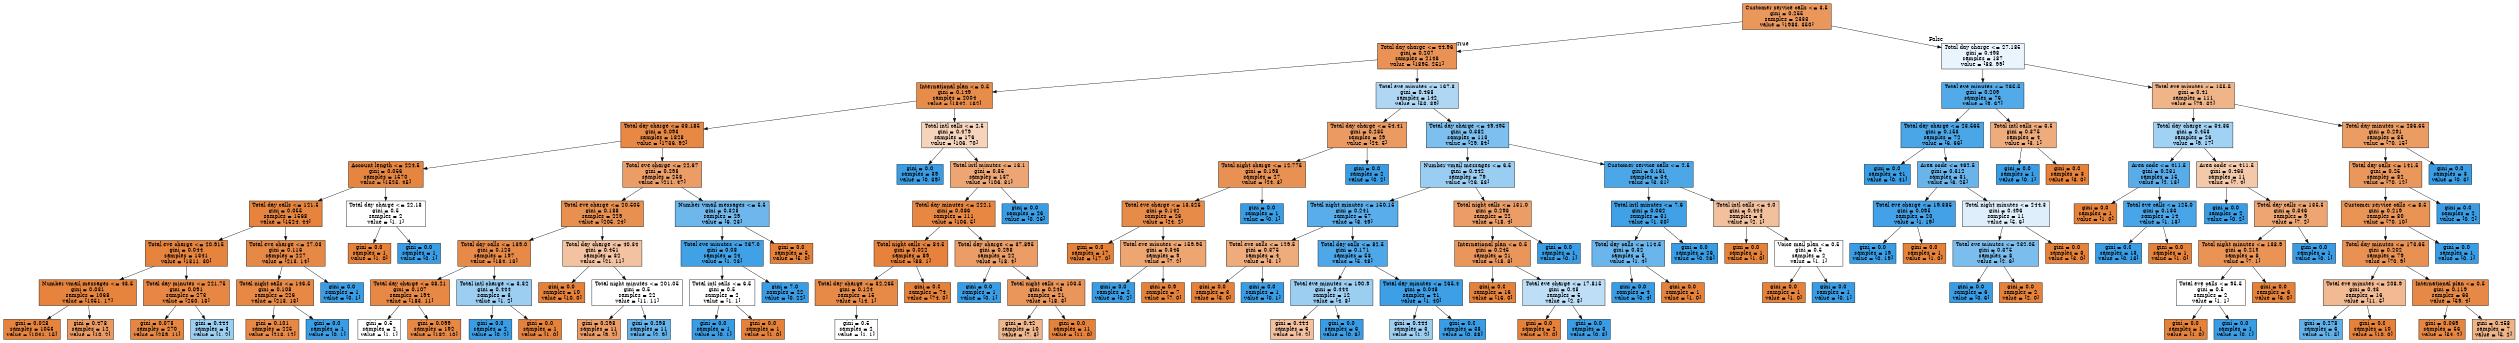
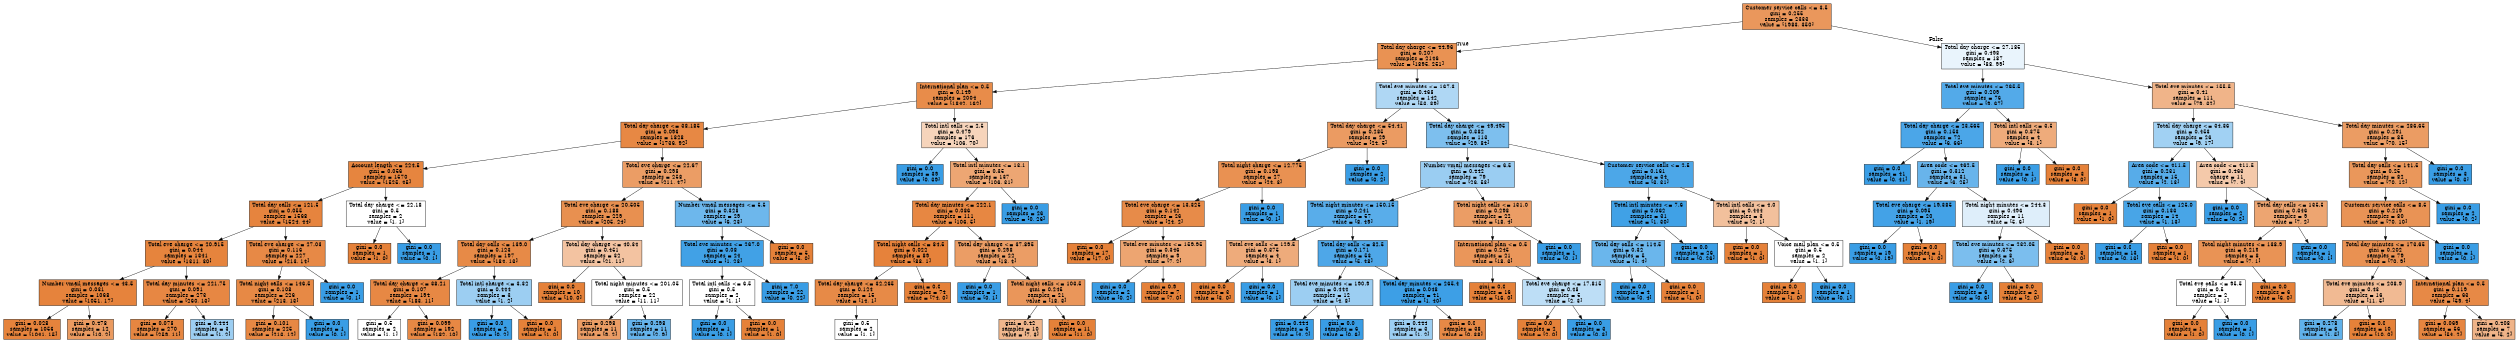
node "Area code <= 411.5 gini = 0.463 samples = 11 value = [7, 4]": label "Area code <= 411.5 gini = 0.463 samples = 11 value = [7, 4]" -> "Area code <= 411.5 gini = 0.463 charge = 11 value = [7, 4]"
node "gini = 0.444 samples = 6 value = [4, 2]": fillcolor #e581397f -> #399de5ff
node "gini = 0.0 samples = 38 value = [0, 38]": fillcolor #399de5ff -> #e58139ee
node "gini = 0.458 samples = 7 value = [5, 2]": label "gini = 0.458 samples = 7 value = [5, 2]" -> "gini = 0.408 samples = 7 value = [5, 2]"
